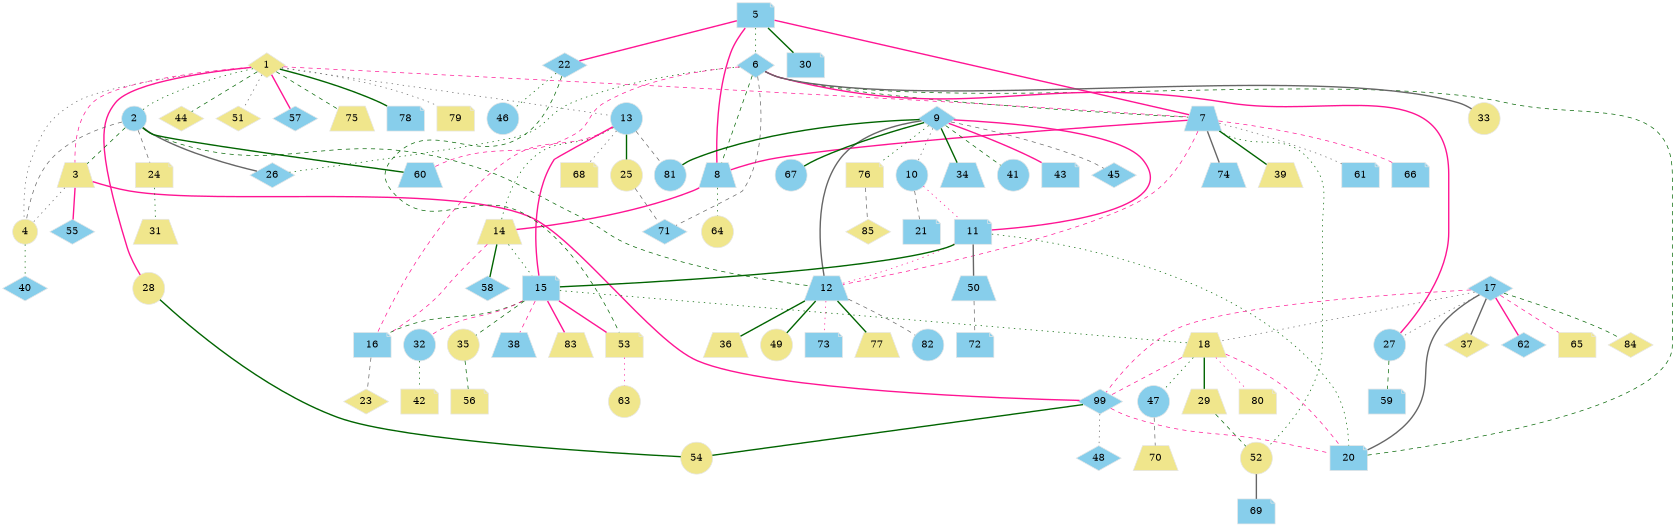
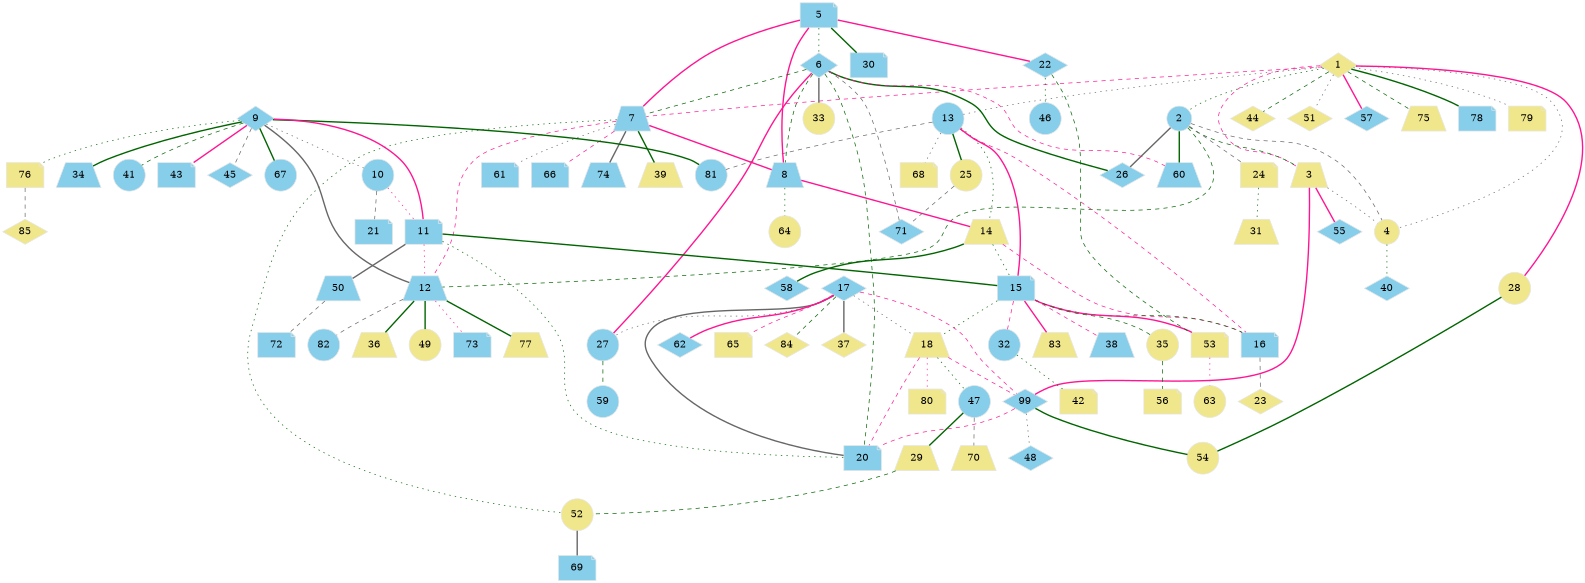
edge "6" -- "26": style dotted -> bold
edge "18" -- "29": now "47" -- "29"
node "59": shape note -> circle
